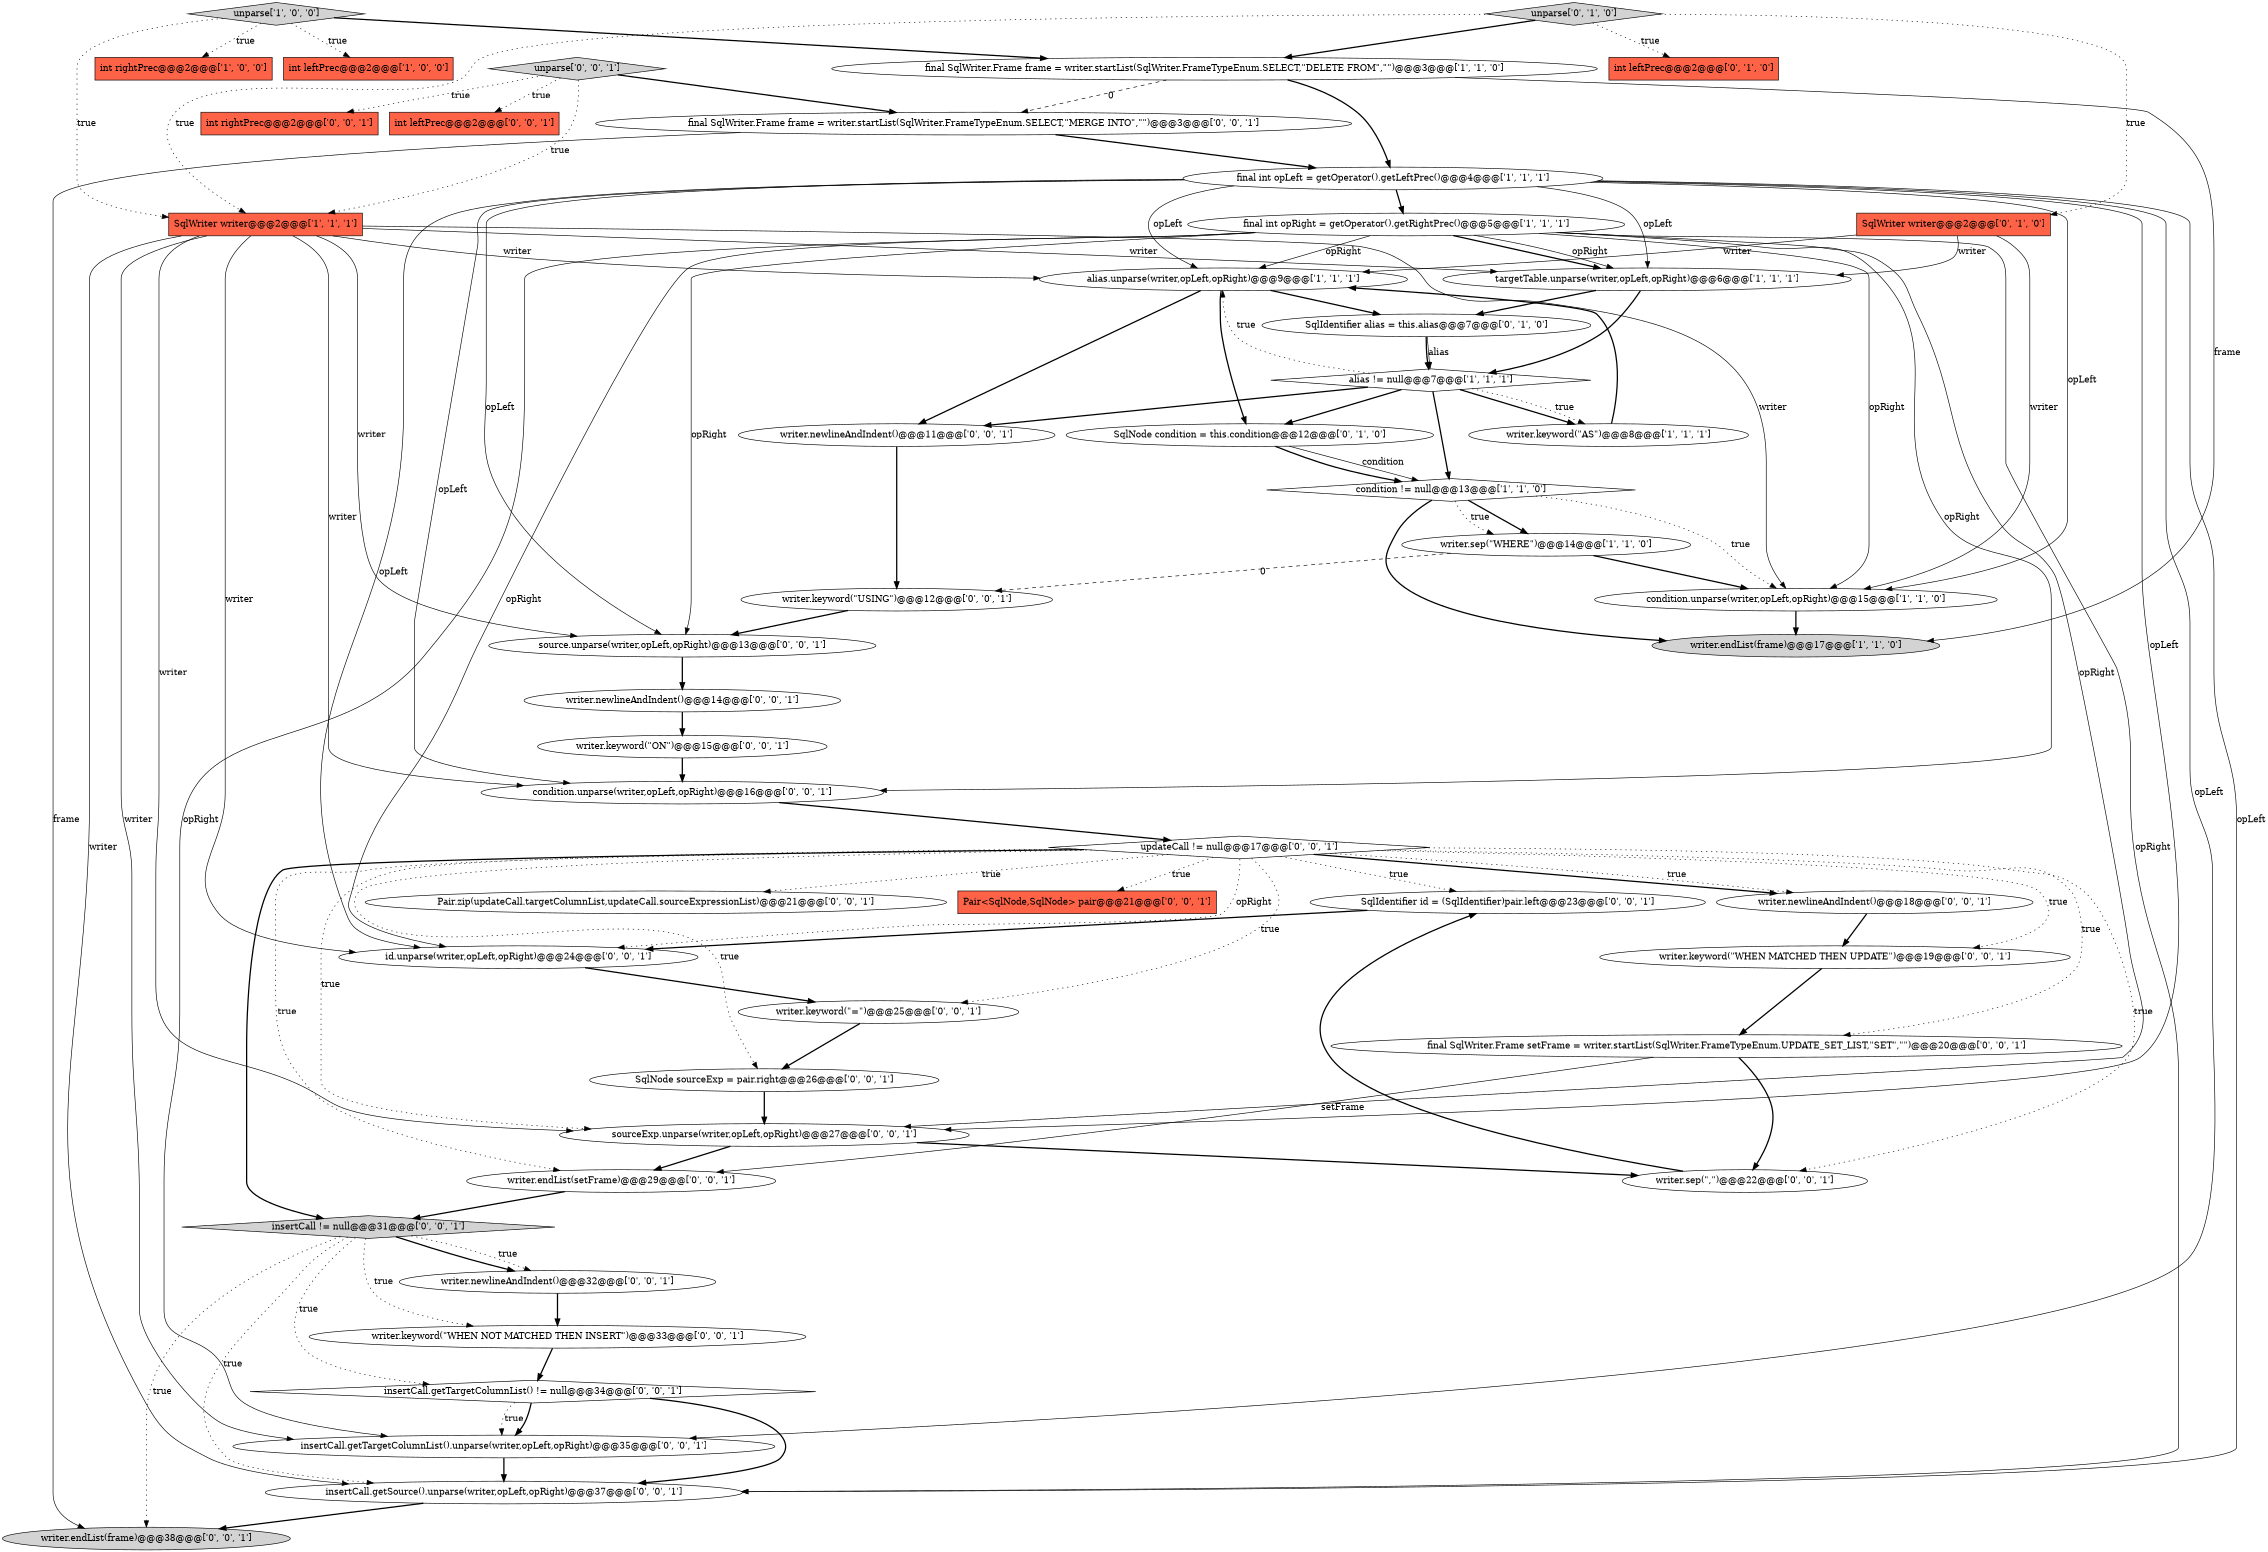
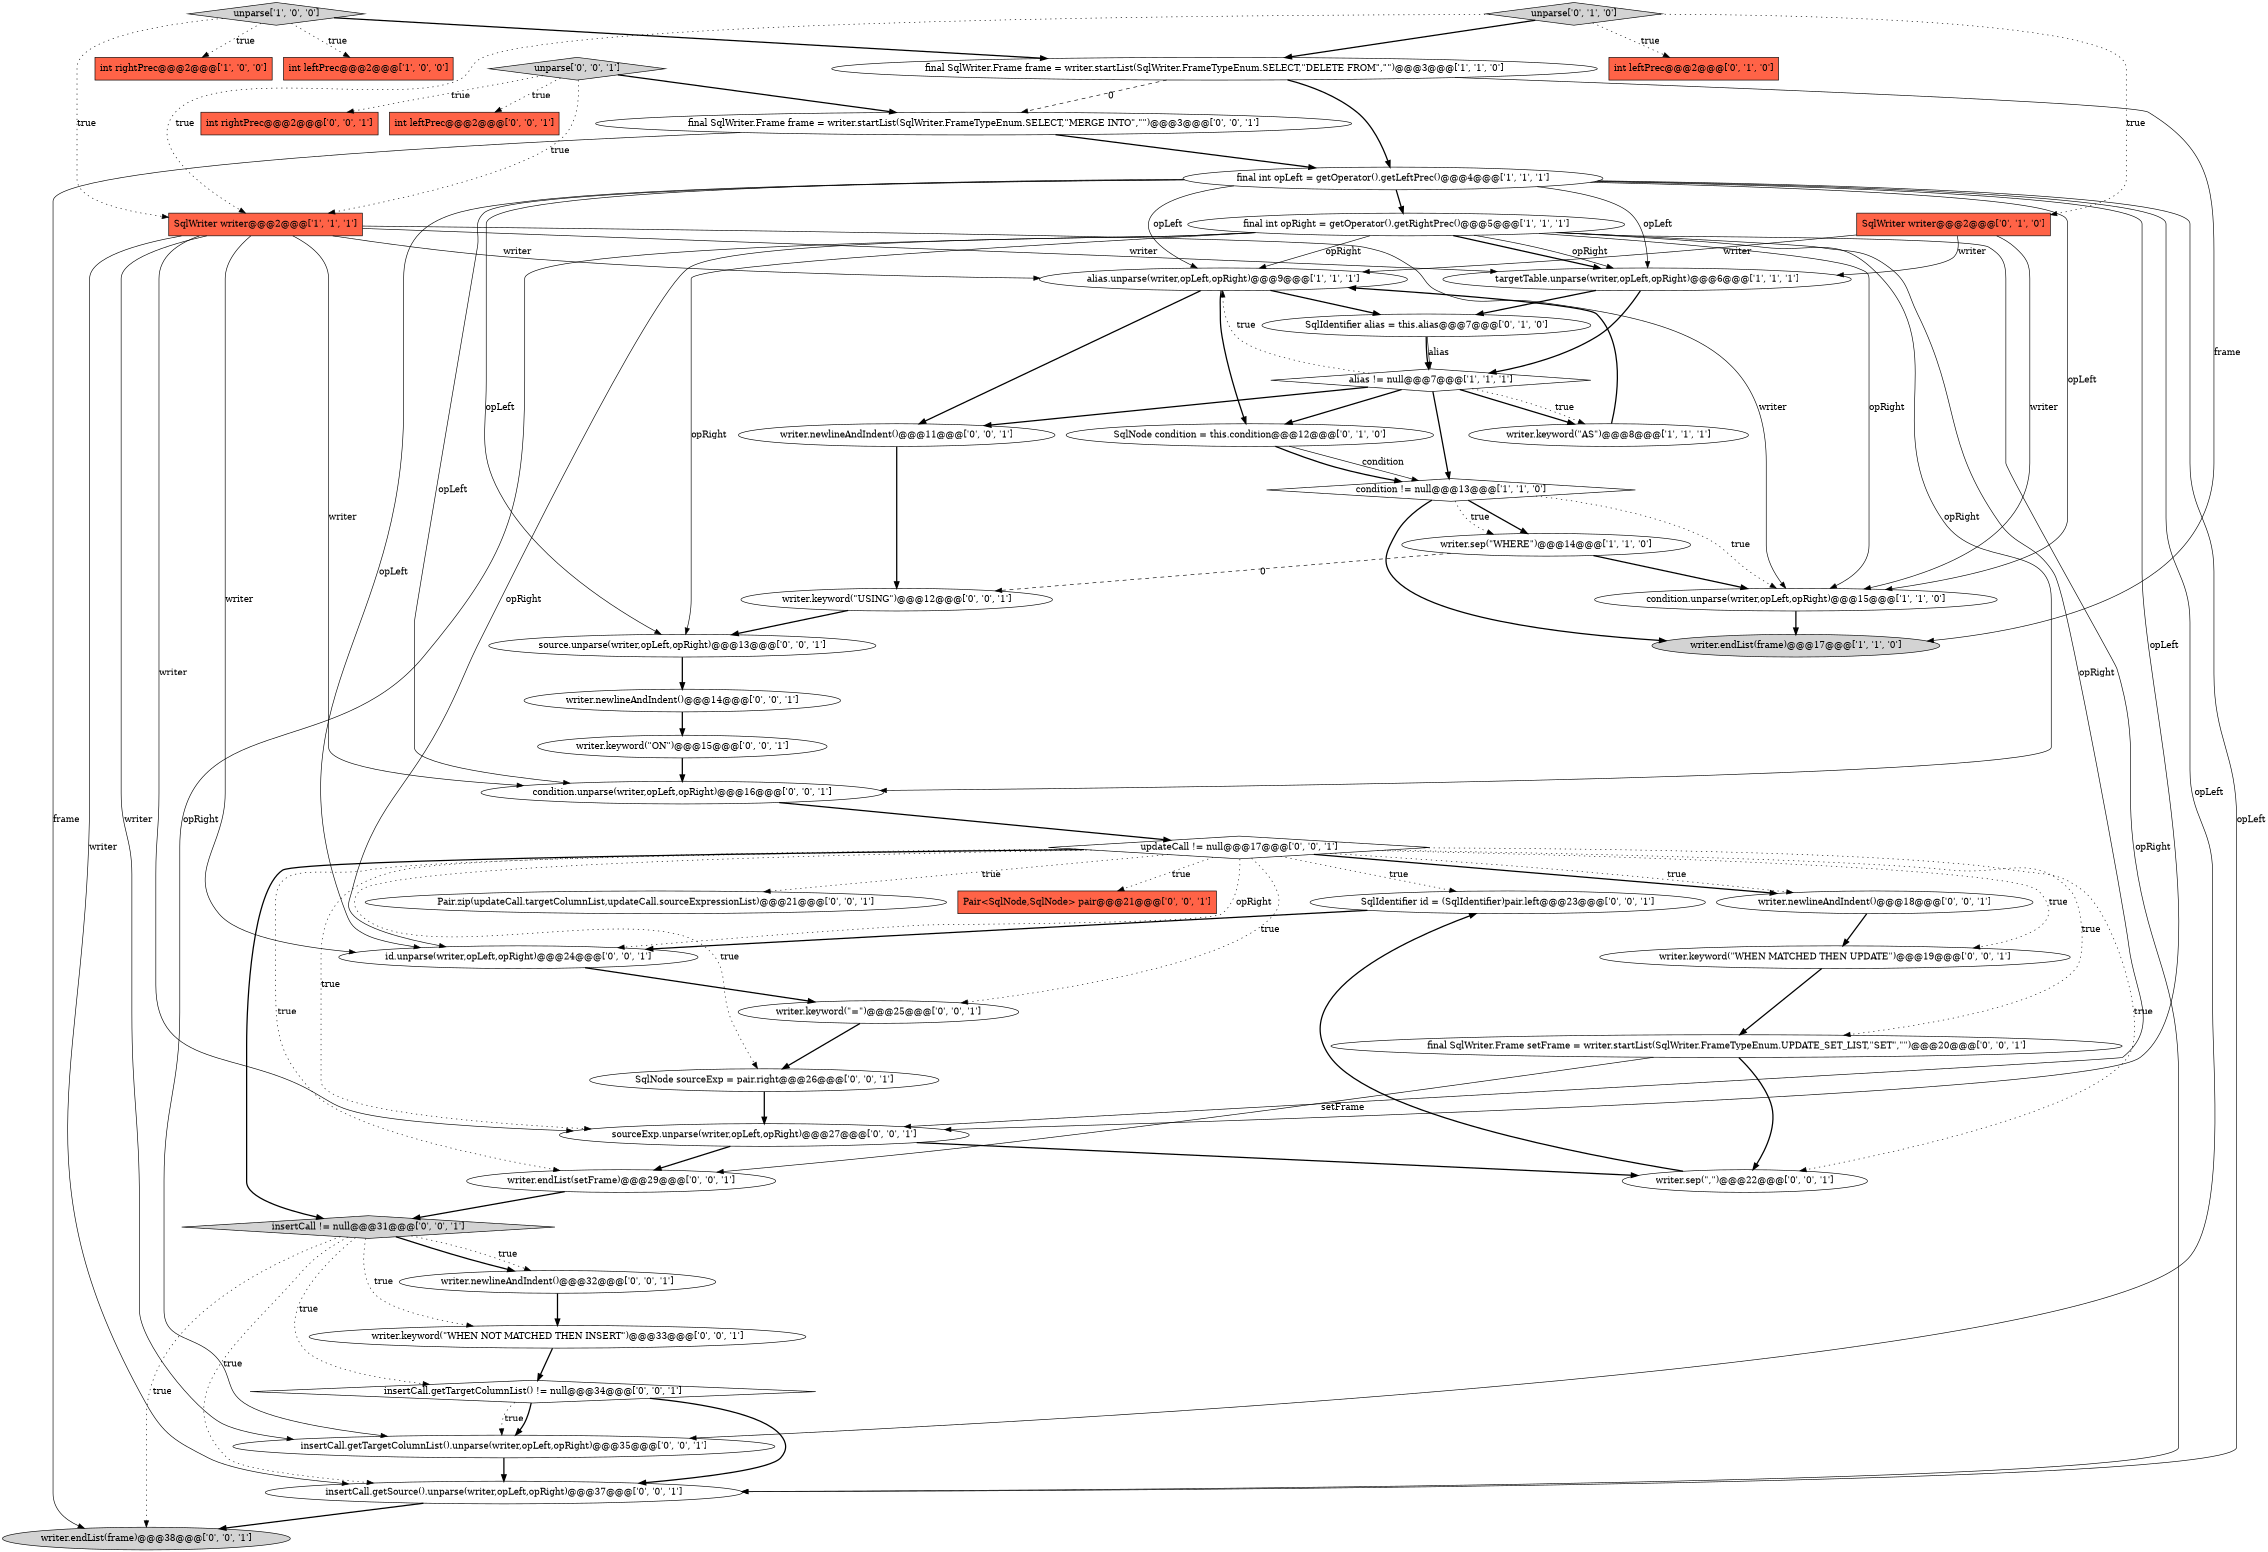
edge "SqlWriter writer@@@2@@@['1', '1', '1']" -> "source.unparse(writer,opLeft,opRight)@@@13@@@['0', '0', '1']": removed, label "writer"
